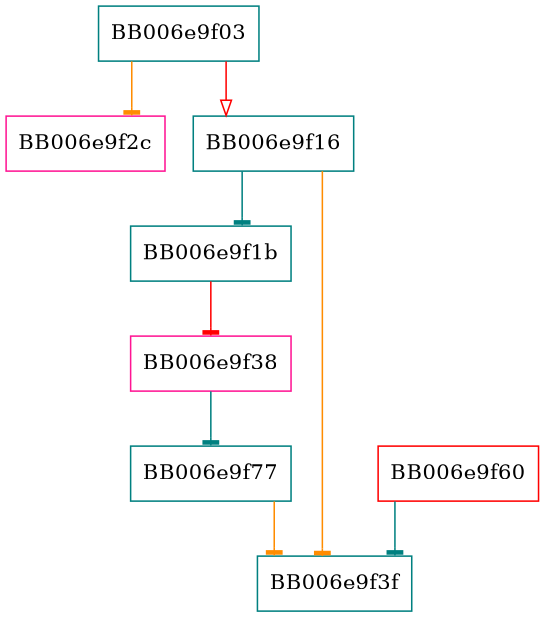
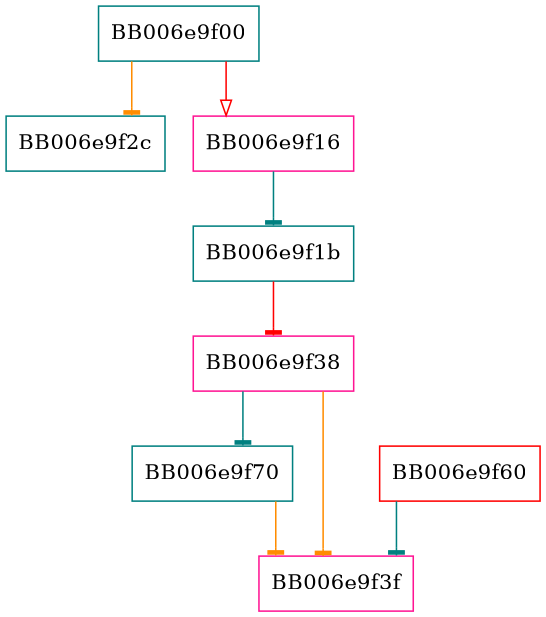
node "BB006e9f03": label "BB006e9f03" -> "BB006e9f00"
node "BB006e9f2c": color deeppink -> teal
node "BB006e9f16": color teal -> deeppink
edge "BB006e9f16" -> "BB006e9f3f": now "BB006e9f38" -> "BB006e9f3f"
node "BB006e9f77": label "BB006e9f77" -> "BB006e9f70"
node "BB006e9f3f": color teal -> deeppink
